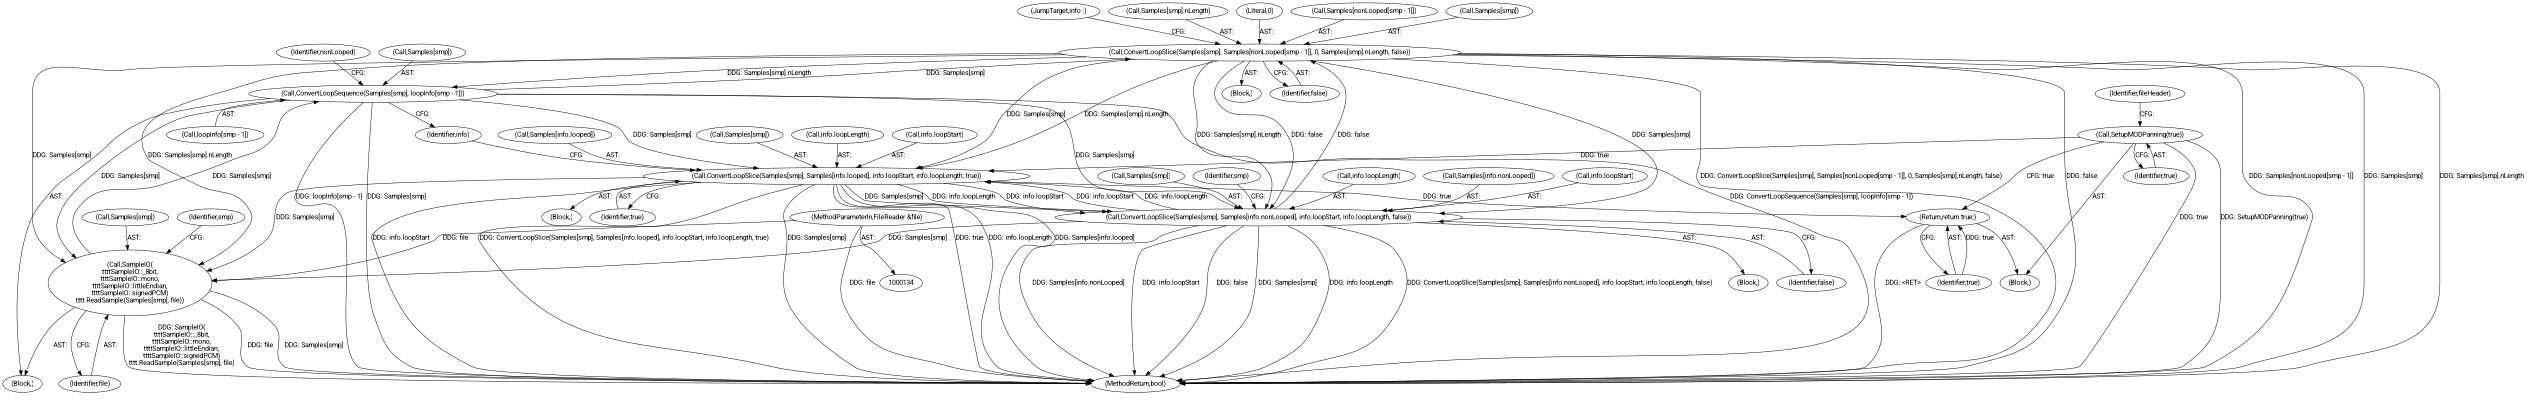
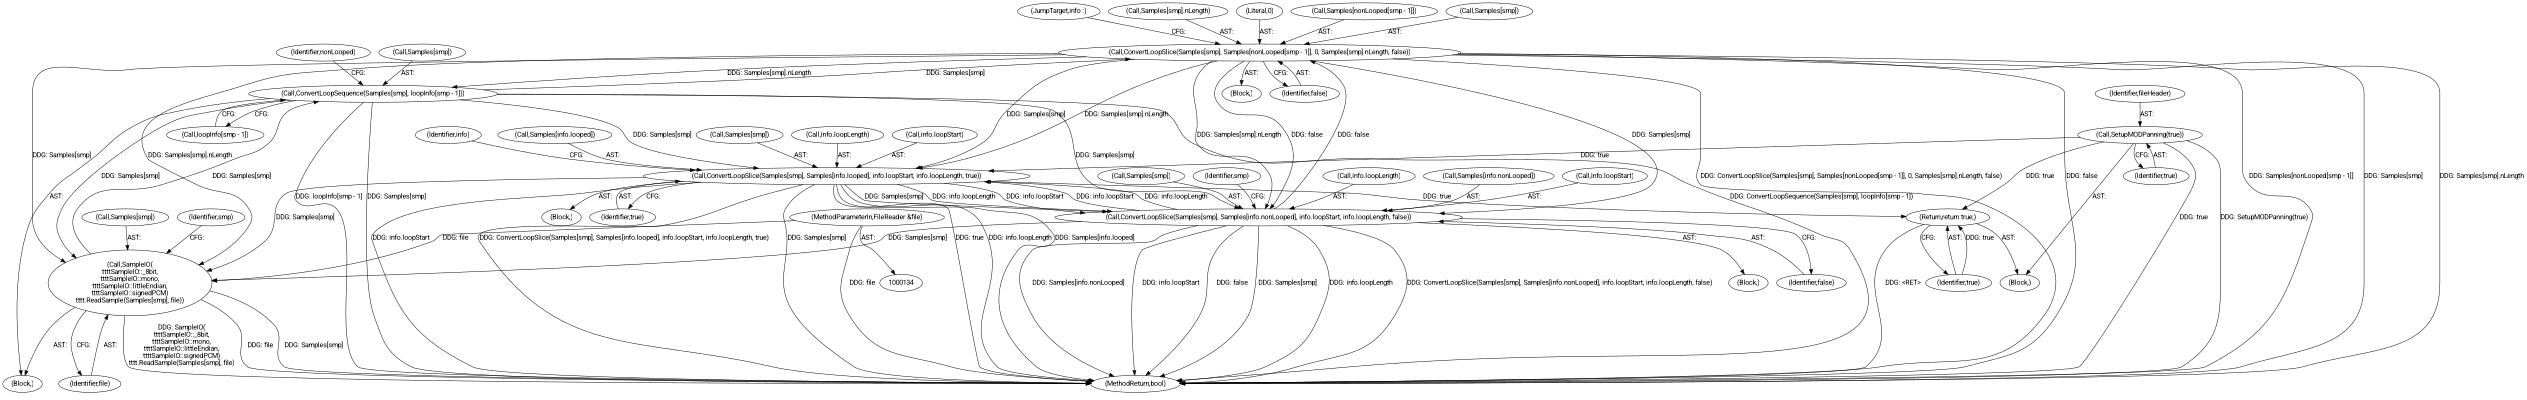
edge "(Call,loopInfo[smp - 1])" -> "(Call,ConvertLoopSequence(Samples[smp], loopInfo[smp - 1]))": label "AST: " -> "CFG: "
edge "(Call,ConvertLoopSequence(Samples[smp], loopInfo[smp - 1]))" -> "(Identifier,info)": now "(Call,ConvertLoopSequence(Samples[smp], loopInfo[smp - 1]))" -> "(Call,loopInfo[smp - 1])"
edge "(Identifier,fileHeader)" -> "(Call,SetupMODPanning(true))": label "CFG: " -> "AST: "
edge "(Call,SetupMODPanning(true))" -> "(Return,return true;)": label "CFG: true" -> "DDG: true"
